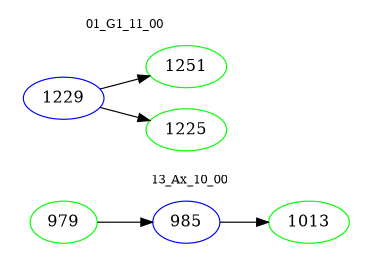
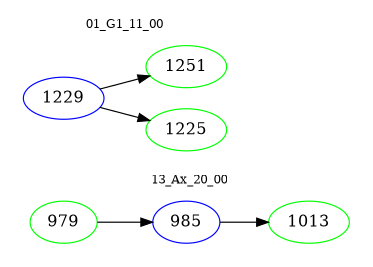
cluster "13_Ax_10_00": label "13_Ax_10_00" -> "13_Ax_20_00"
